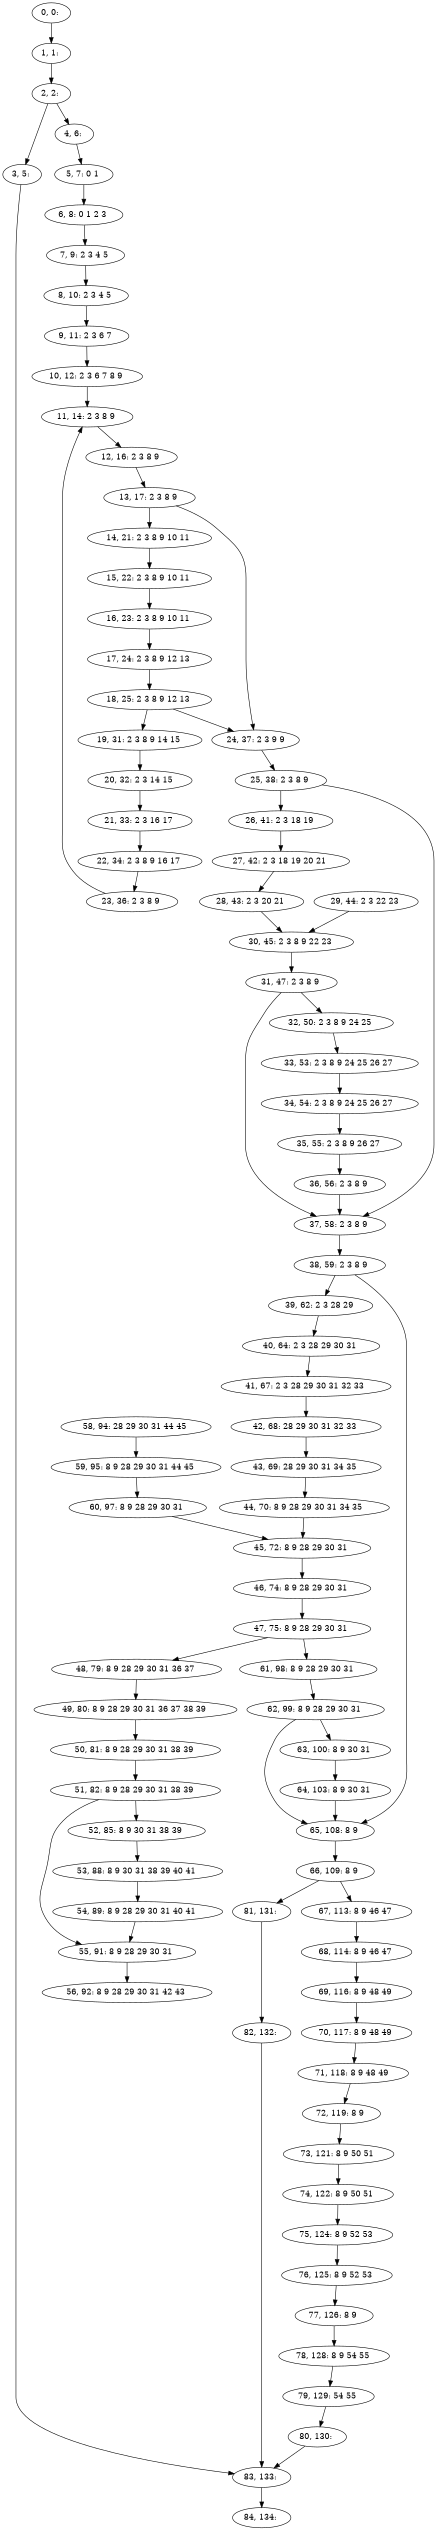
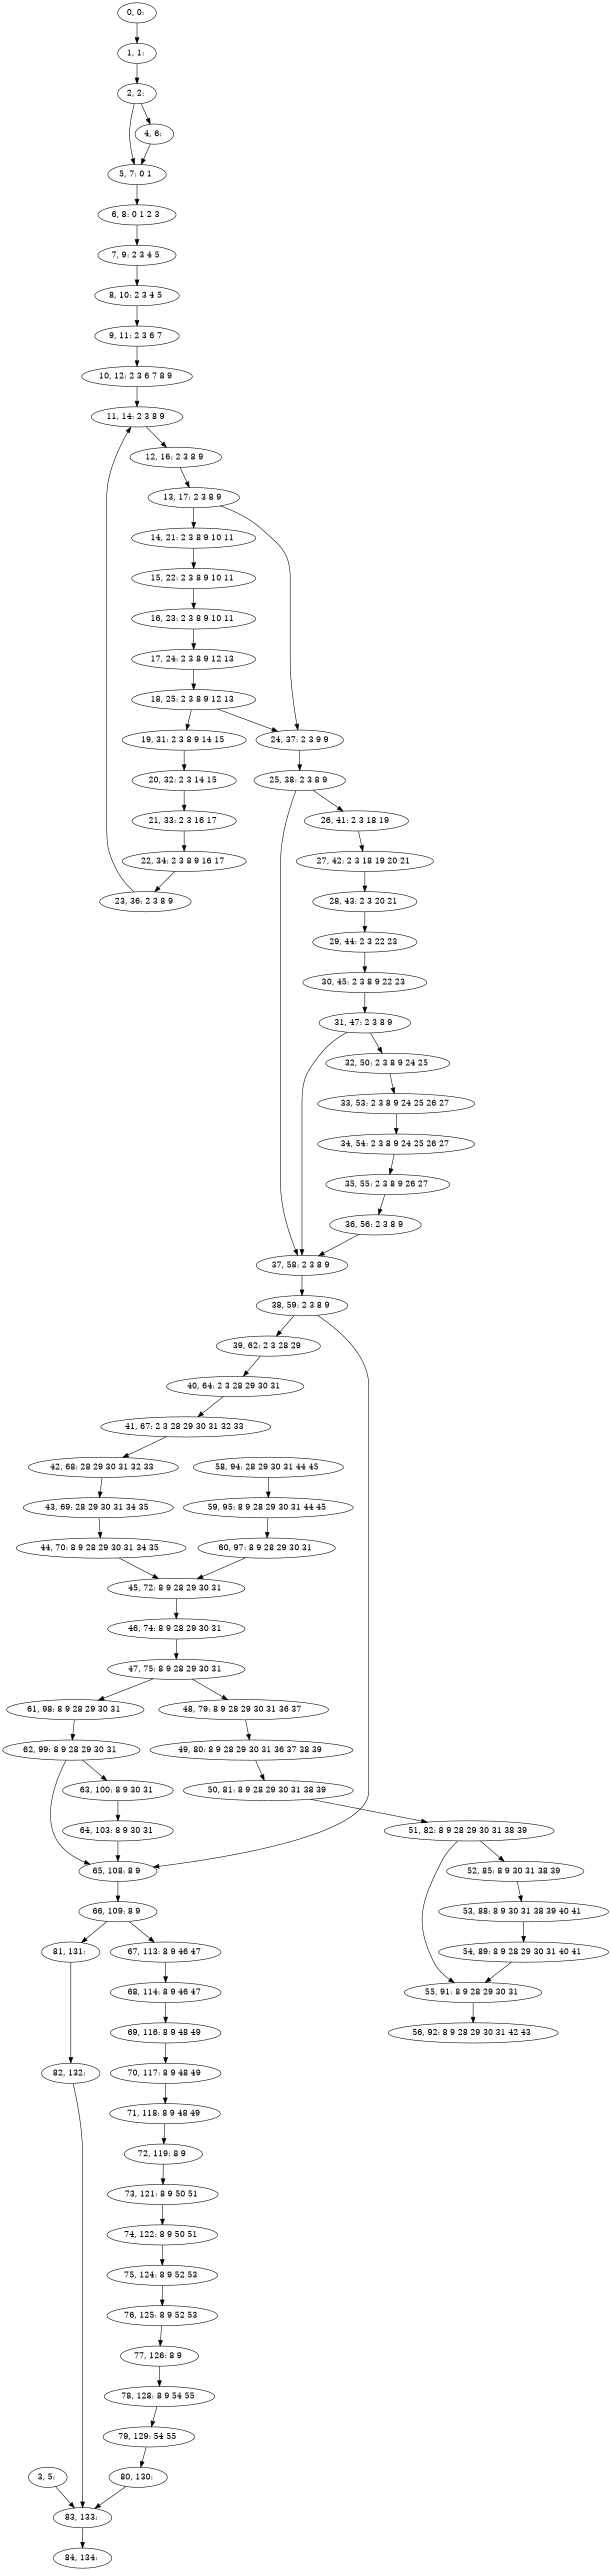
edge "2, 2:" -> "3, 5:": now "2, 2:" -> "5, 7: 0 1"
edge "28, 43: 2 3 20 21" -> "30, 45: 2 3 8 9 22 23": now "28, 43: 2 3 20 21" -> "29, 44: 2 3 22 23"
